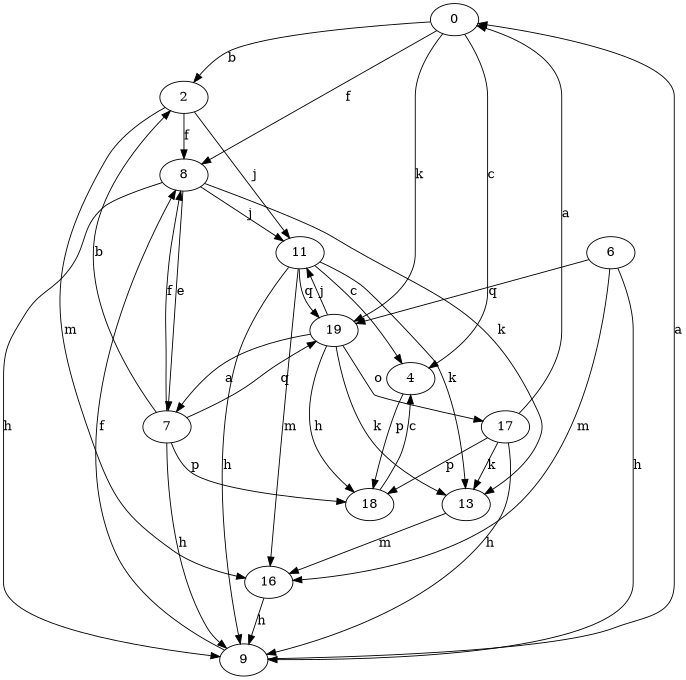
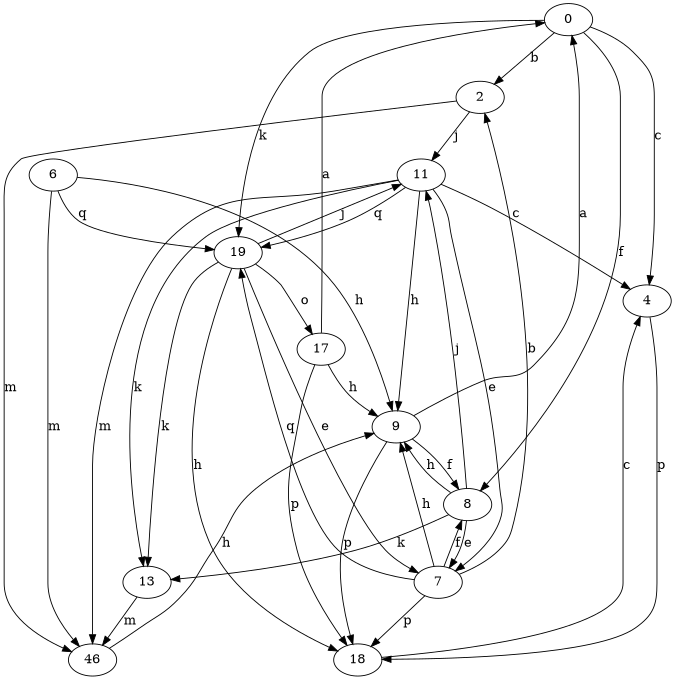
edge "2" -> "8": removed, label "f"
edge "11" -> "7": added, label "e"
edge "19" -> "7": label "a" -> "e"
edge "17" -> "13": removed, label "k"
edge "9" -> "18": added, label "p"
node "16": label "16" -> "46"
